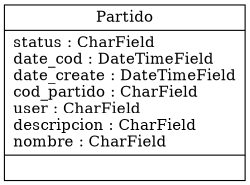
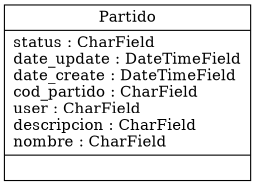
node "Partido": text "date_cod : DateTimeField" -> "date_update : DateTimeField"
